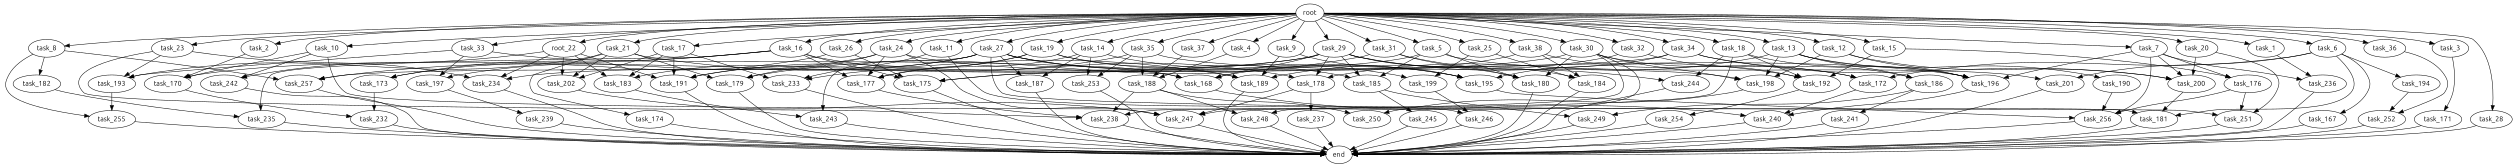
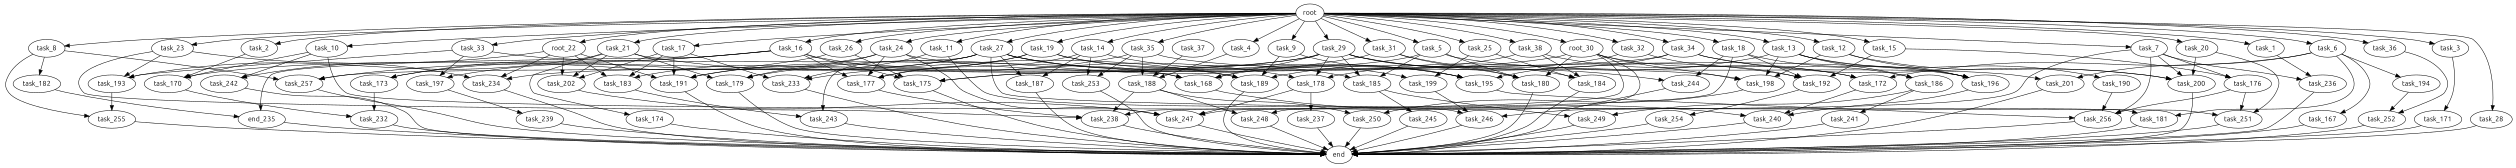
edge "root" -> "task_37": removed
node "task_30": label "task_30" -> "root_30"
edge "task_7" -> "task_196": now "task_7" -> "task_246"
edge "task_200" -> "task_181": now "task_200" -> "end"
node "task_235": label "task_235" -> "end_235"
edge "task_250" -> "end": added
